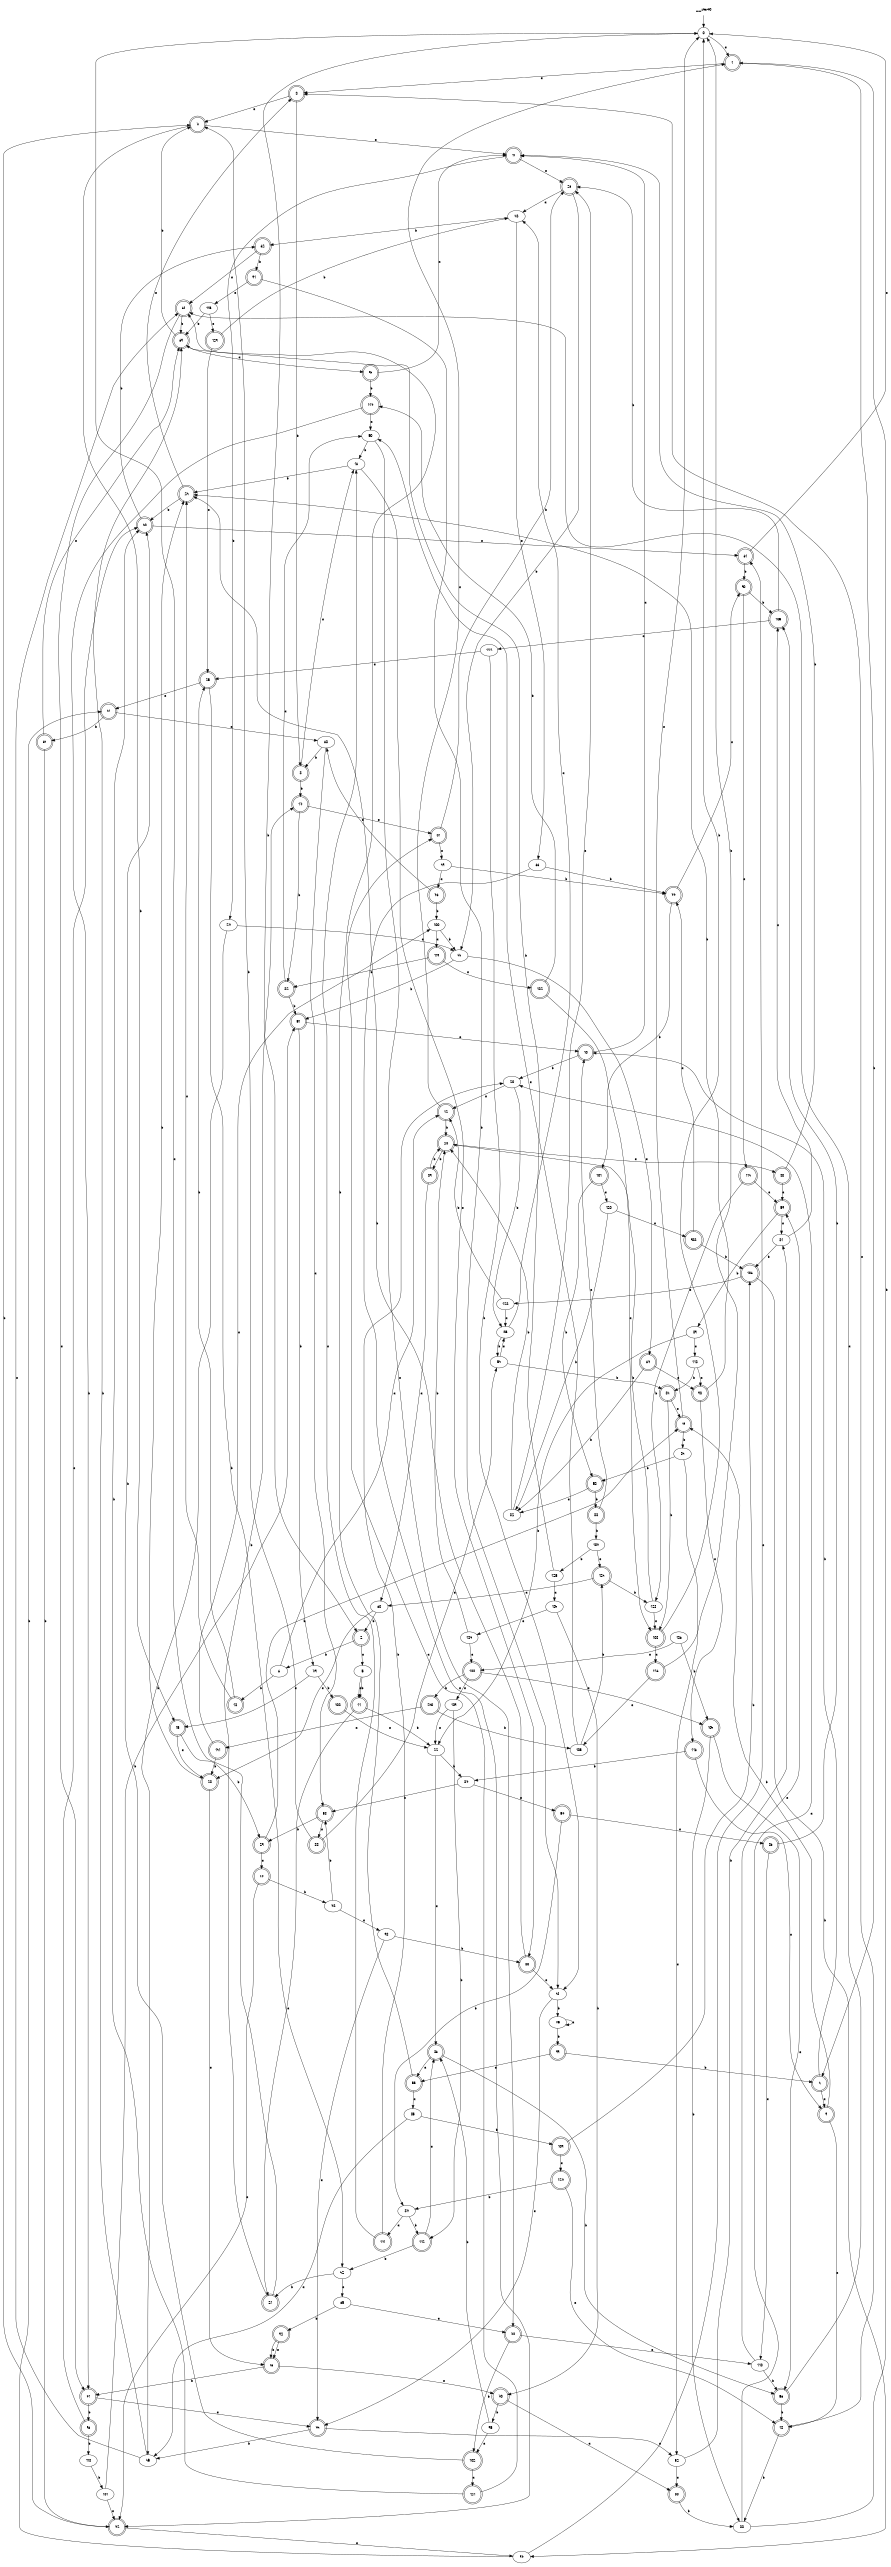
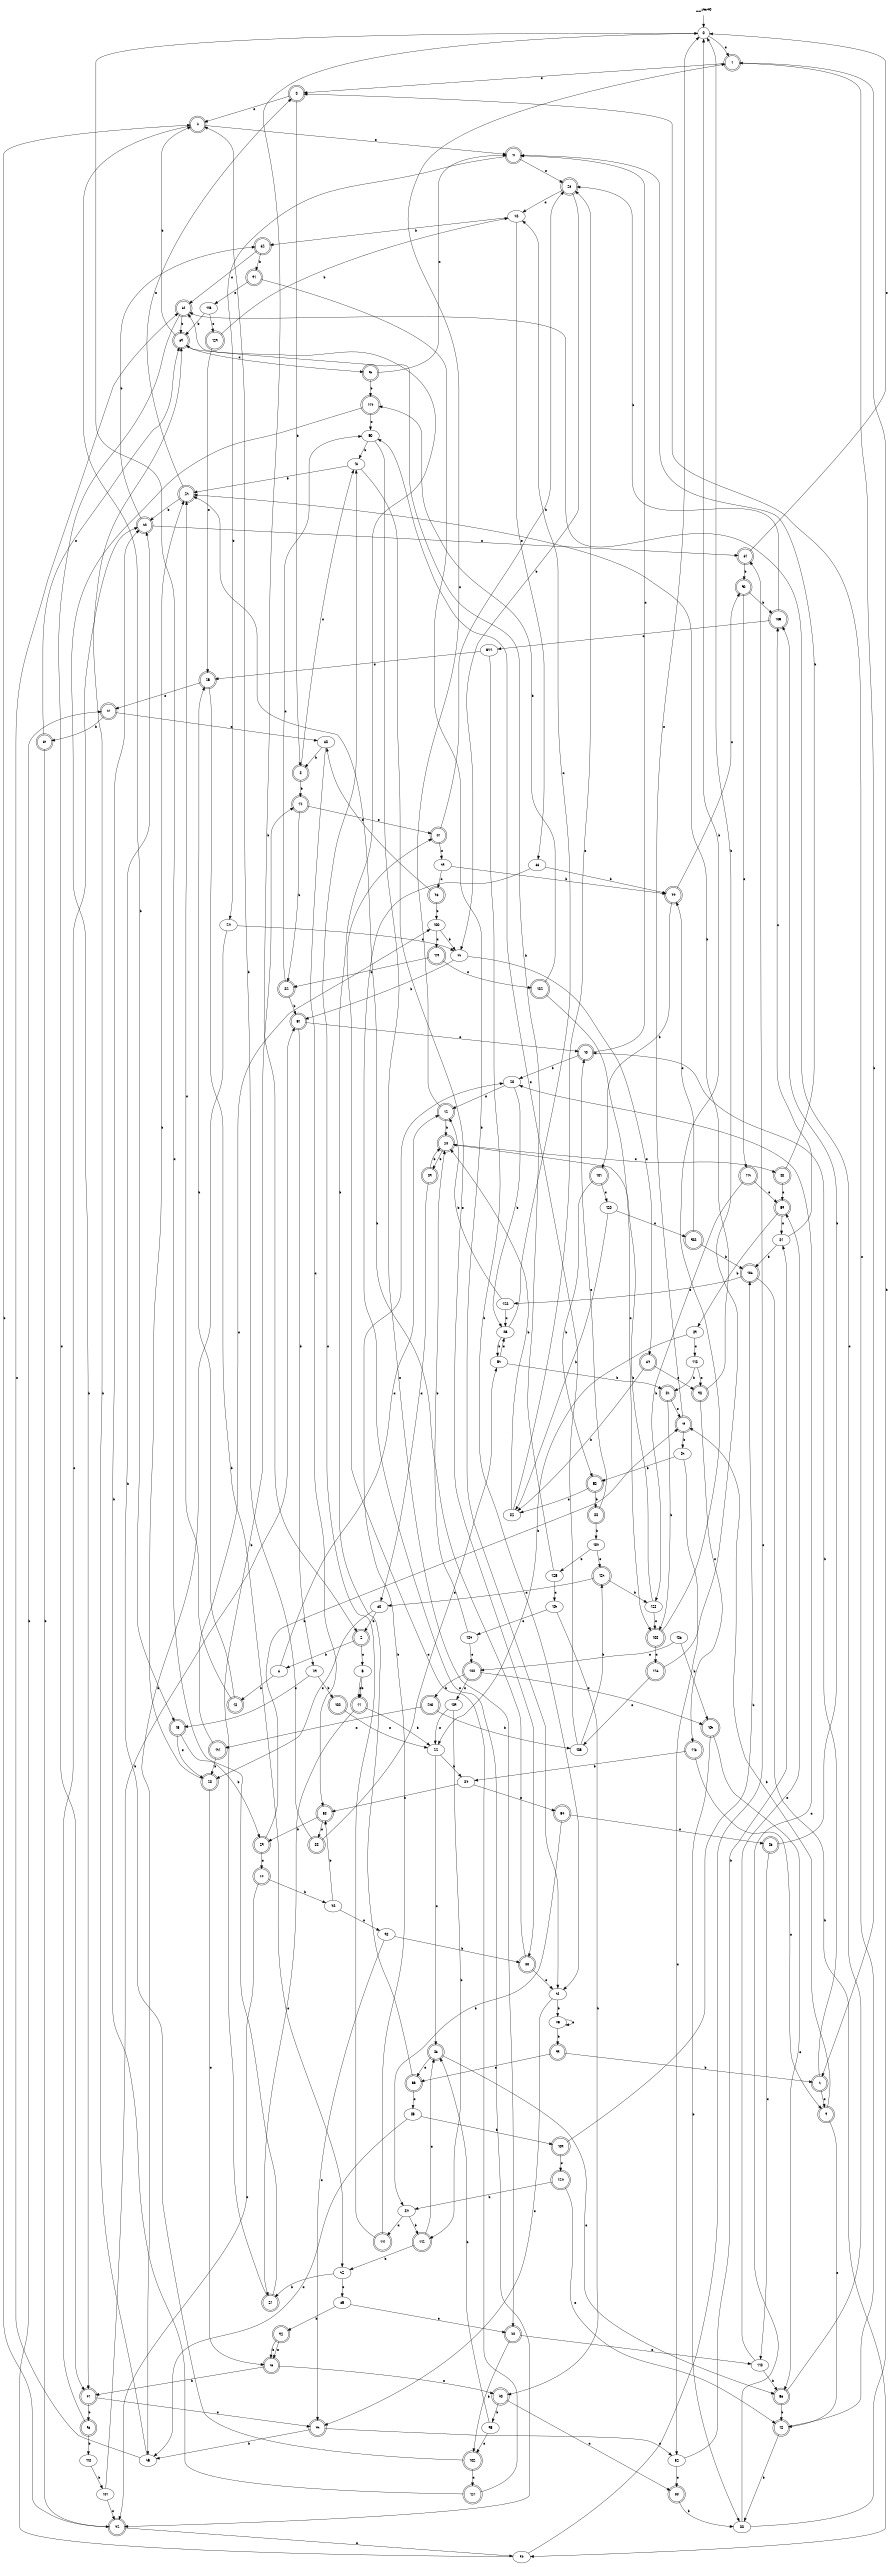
node "122": label "122" -> "522"
edge "36" -> "56": label "b" -> "a"
